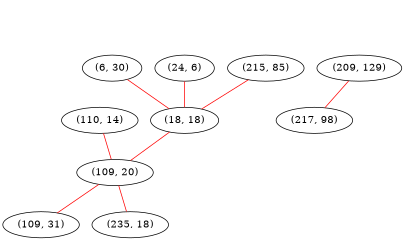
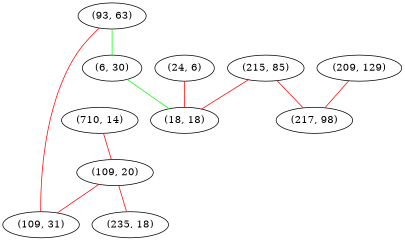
node "(93, 63)": added
edge "(6, 30)" -- "(18, 18)": color red -> green
edge "(215, 85)" -- "(217, 98)": added
node "(110, 14)": label "(110, 14)" -> "(710, 14)"
edge "(18, 18)" -- "(109, 20)": removed
